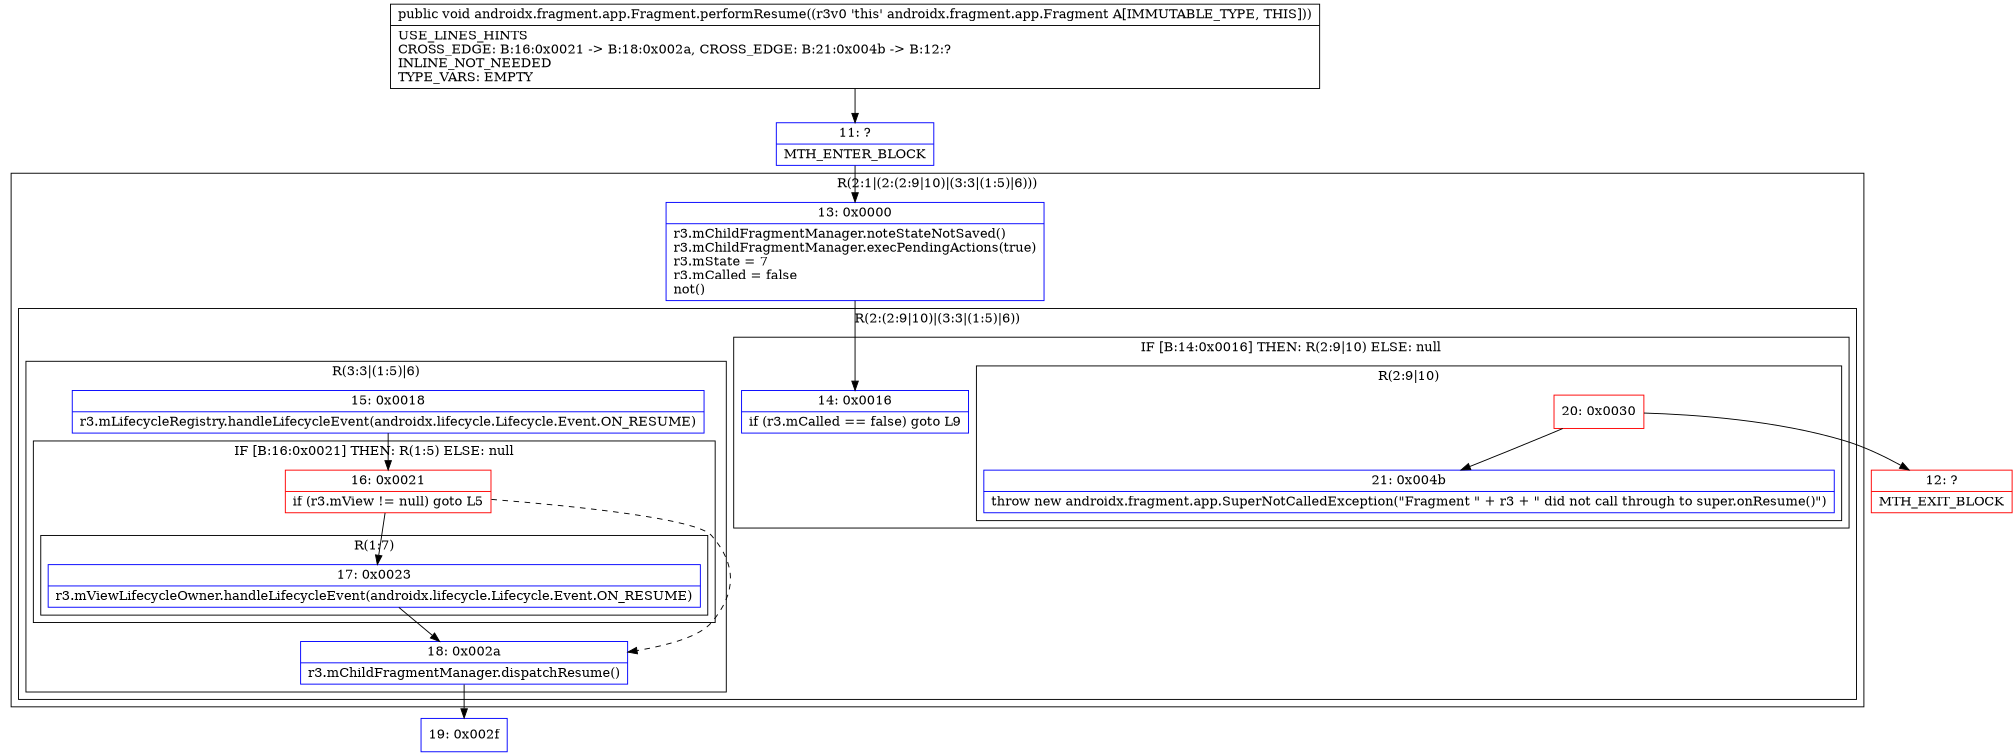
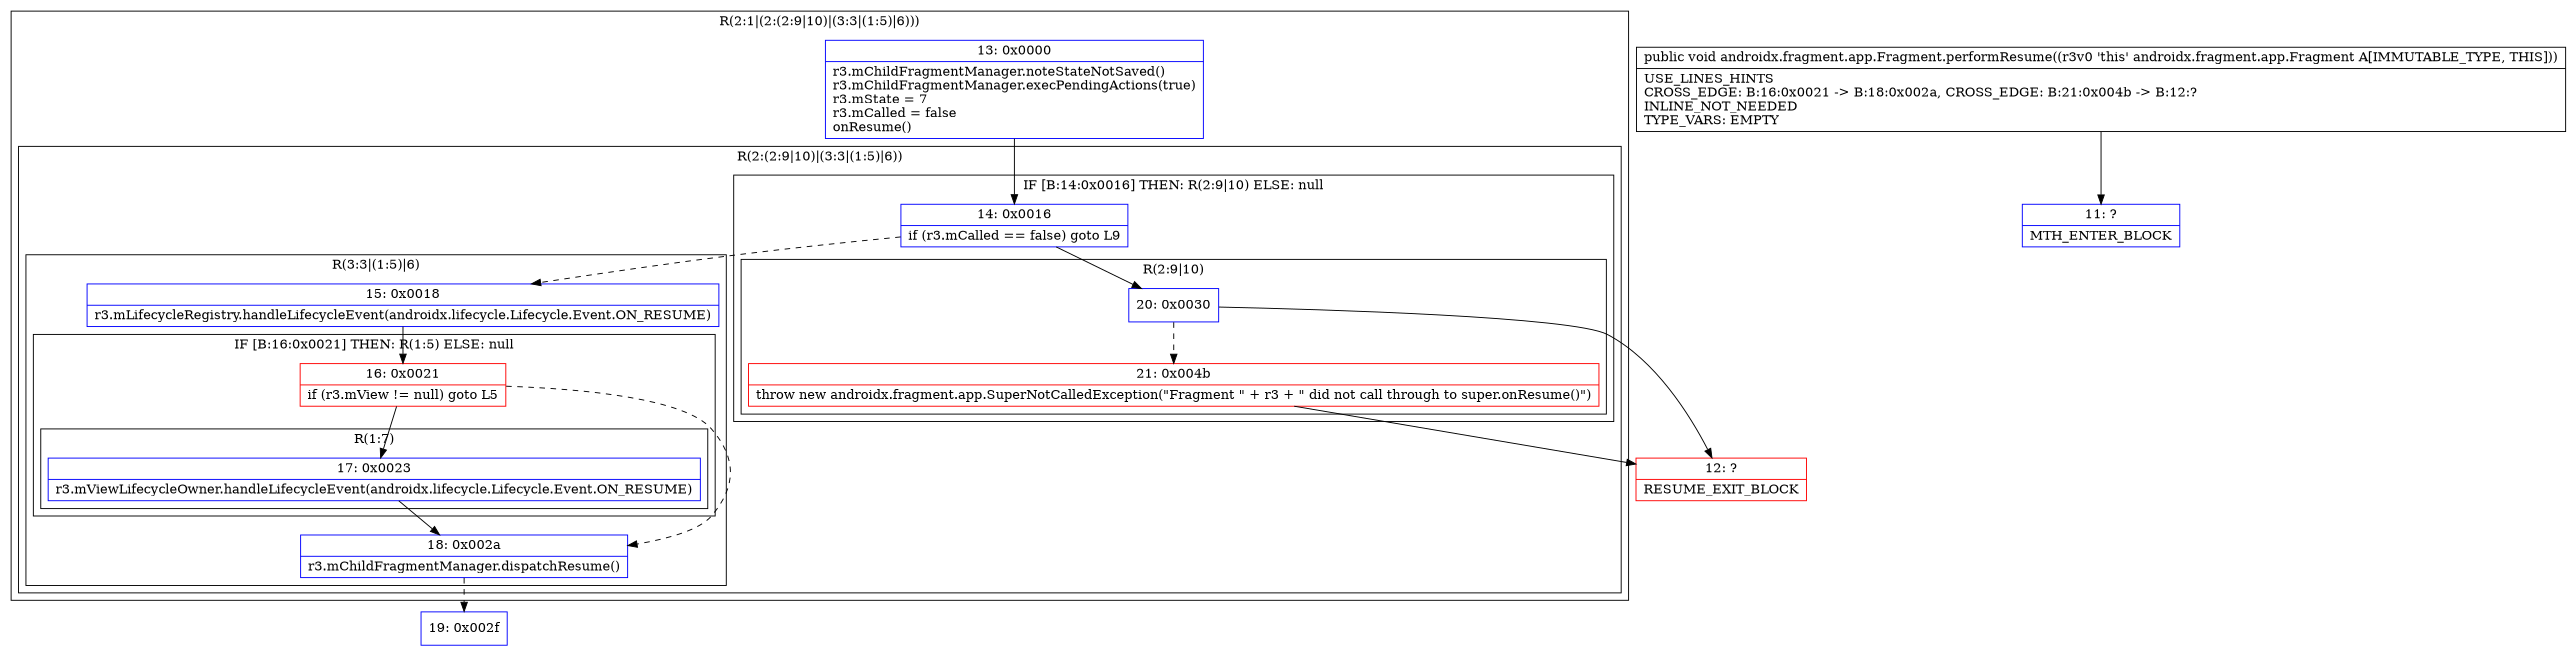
edge "11: ?" -> "13: 0x0000": removed
edge "14: 0x0016" -> "15: 0x0018": added
edge "14: 0x0016" -> "20: 0x0030": added
node "13: 0x0000": text "not()" -> "onResume()"
node "20: 0x0030": color red -> blue
edge "21: 0x004b" -> "12: ?": added
edge "20: 0x0030" -> "21: 0x004b": style solid -> dashed
node "21: 0x004b": color blue -> red
node "12: ?": text "MTH_EXIT_BLOCK" -> "RESUME_EXIT_BLOCK"
edge "18: 0x002a" -> "19: 0x002f": style solid -> dashed
